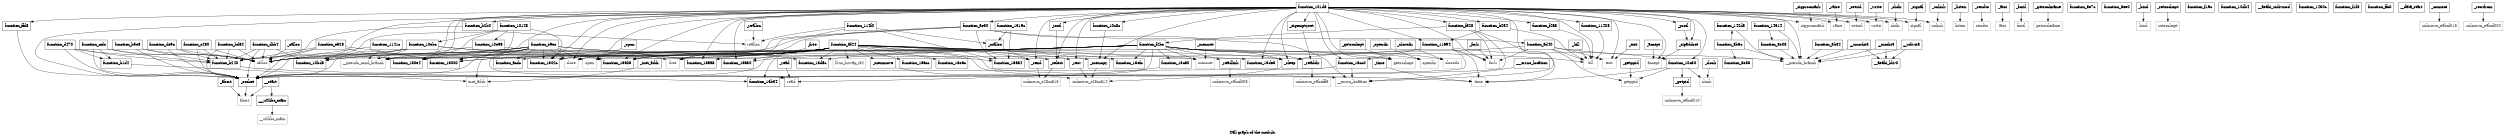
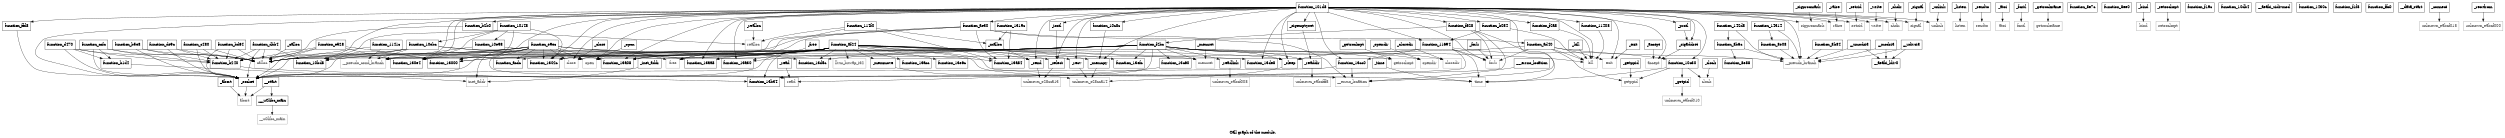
edge "function_8b6c" -> "function_142d8": reversed
node "_close": added
edge "function_101d8" -> "getsockopt": removed
node "_getpid": color black -> gray50
